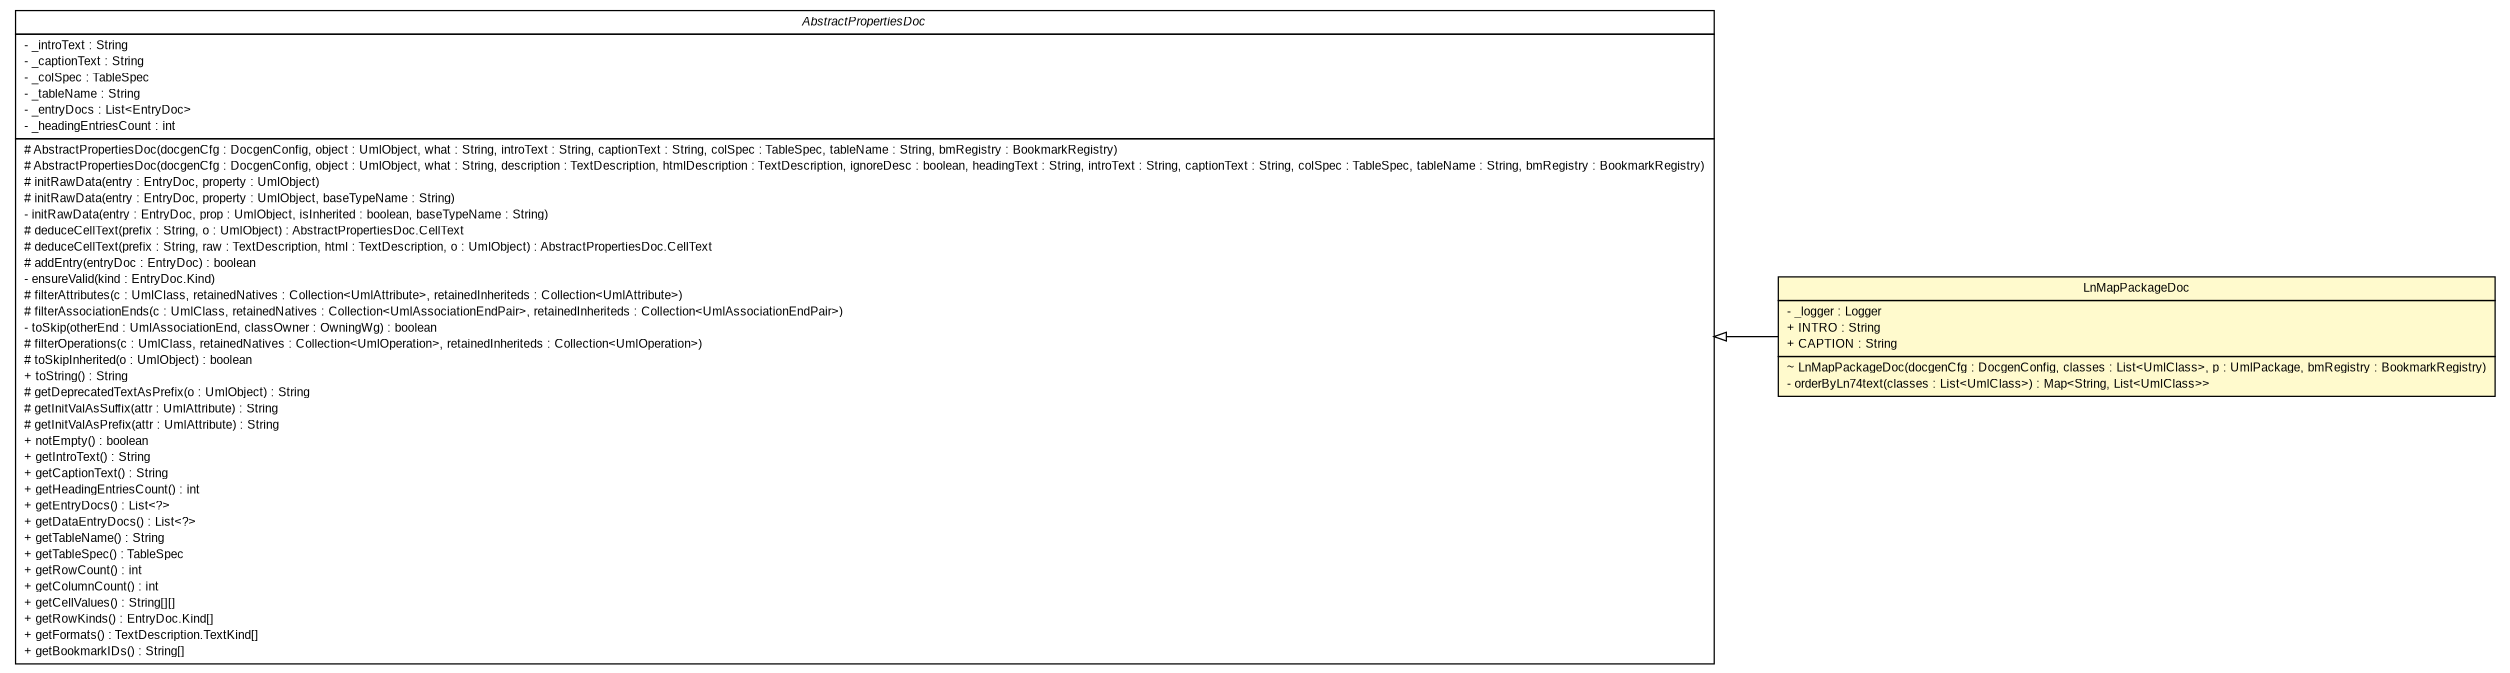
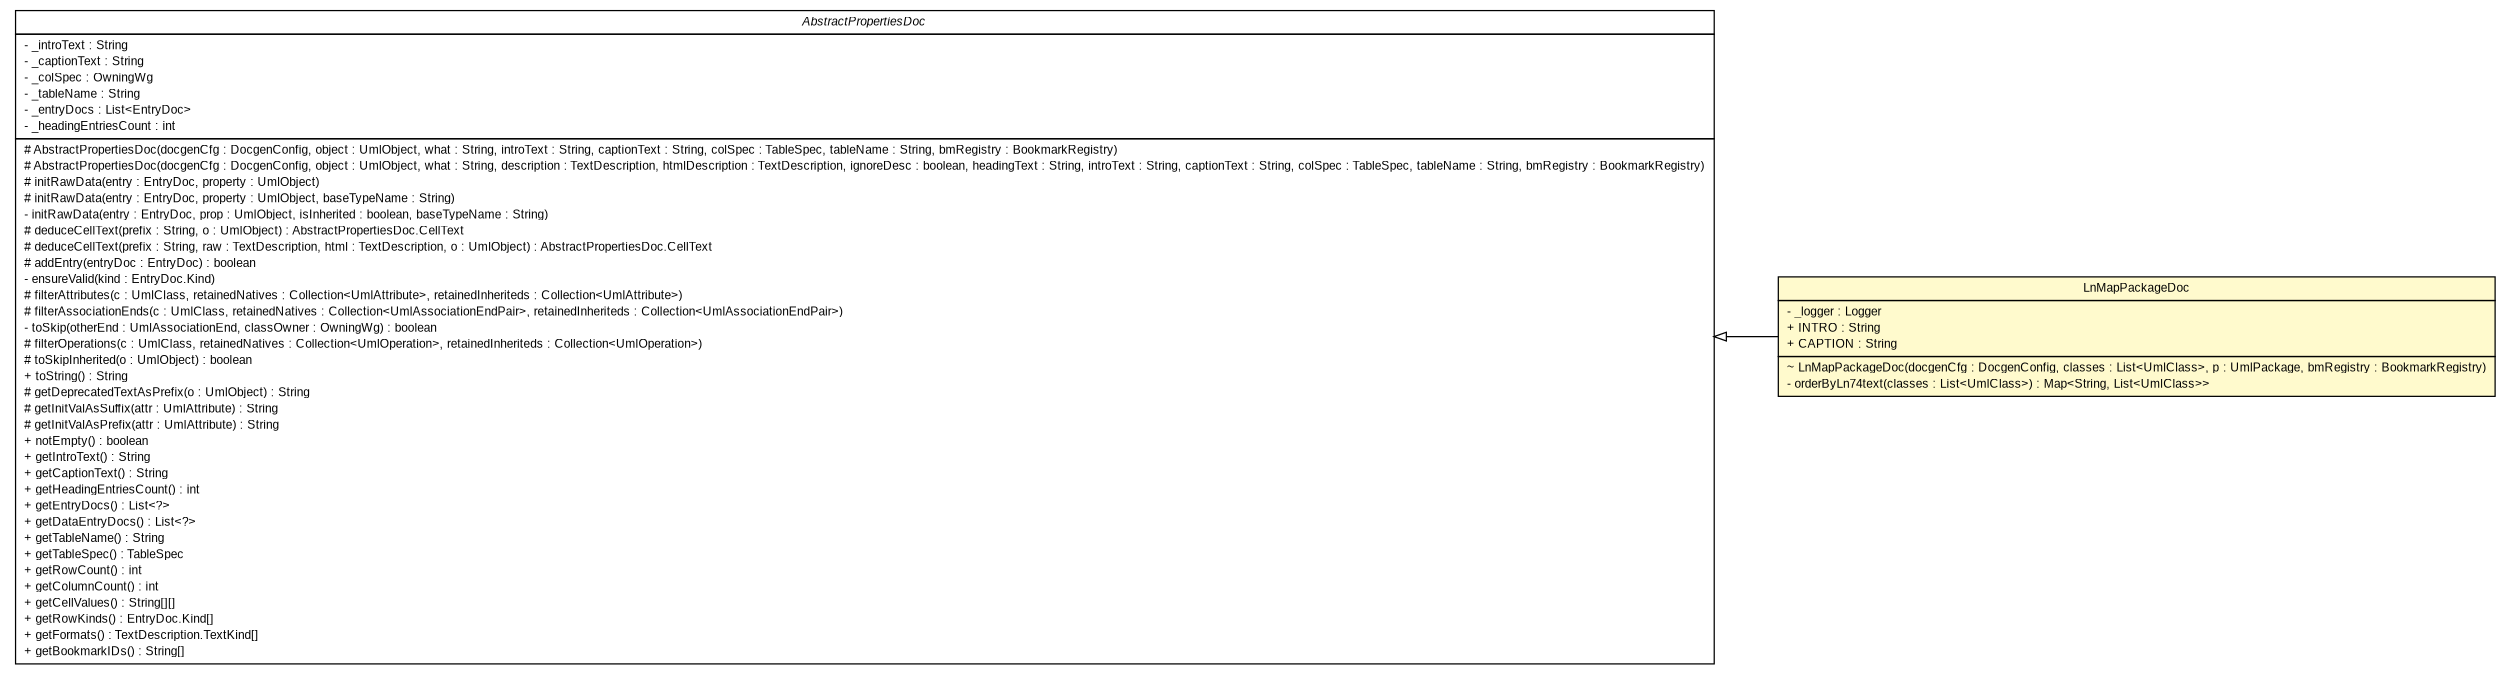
node "AbstractPropertiesDoc": text "- _colSpec : TableSpec" -> "- _colSpec : OwningWg"
